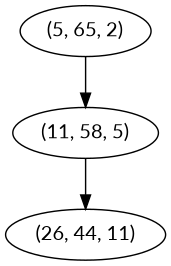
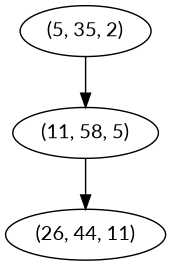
node "(5, 65, 2)": label "(5, 65, 2)" -> "(5, 35, 2)"
